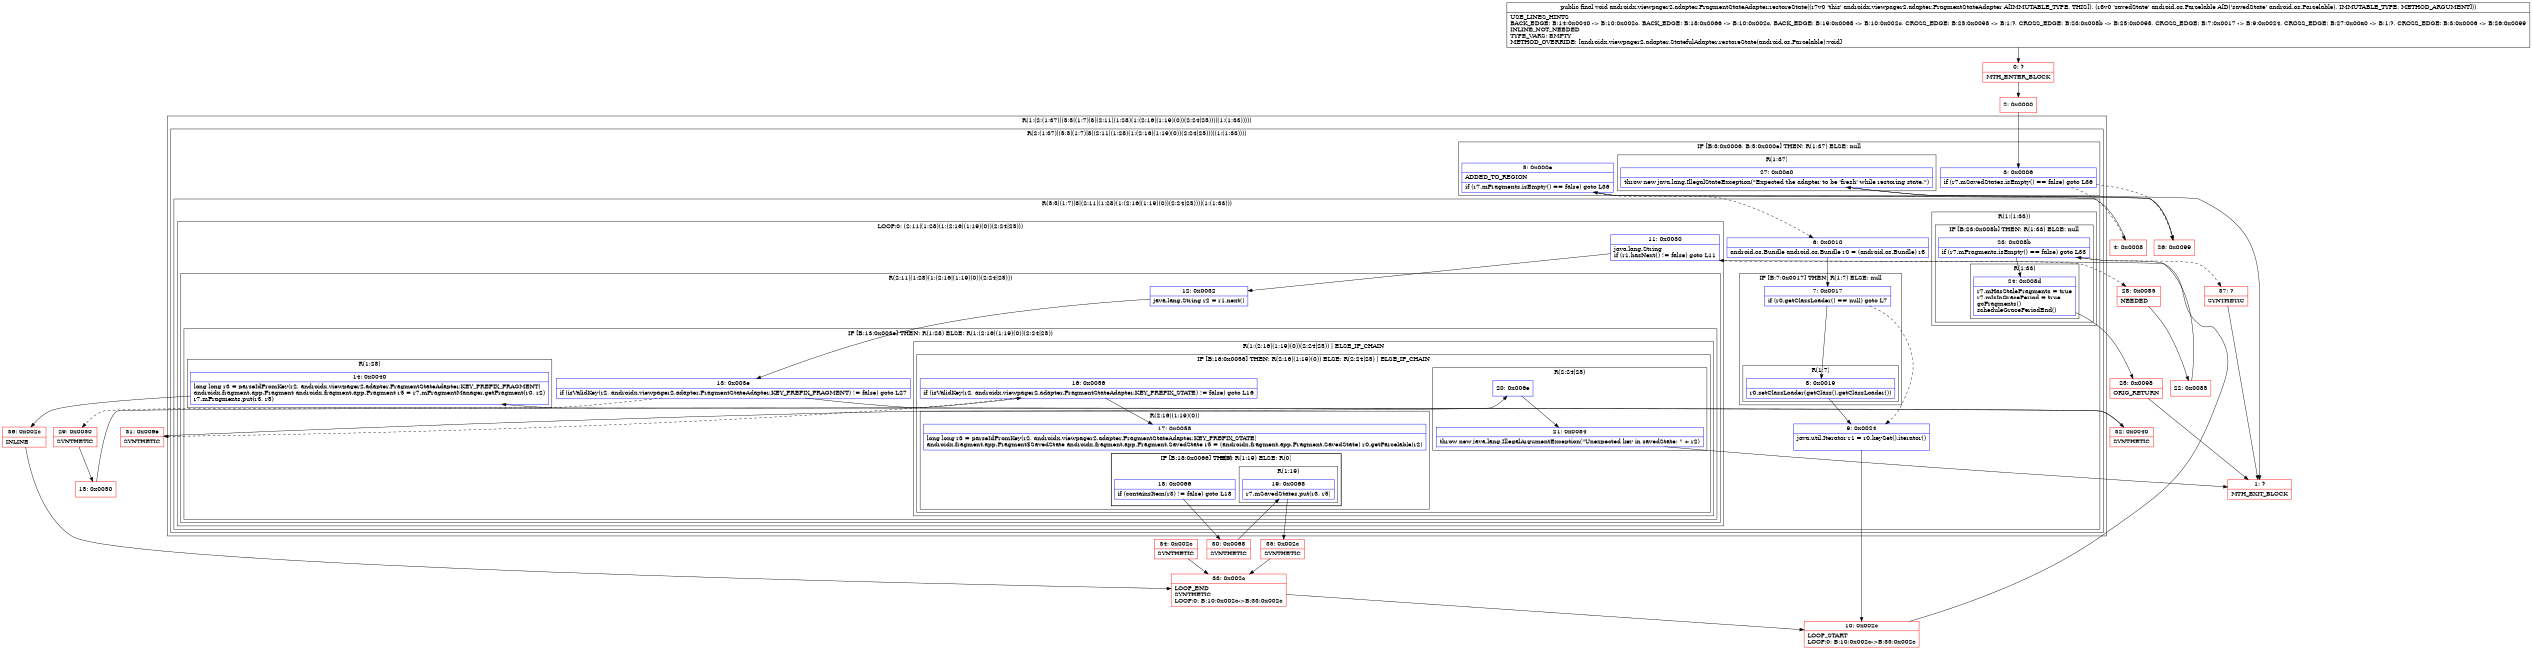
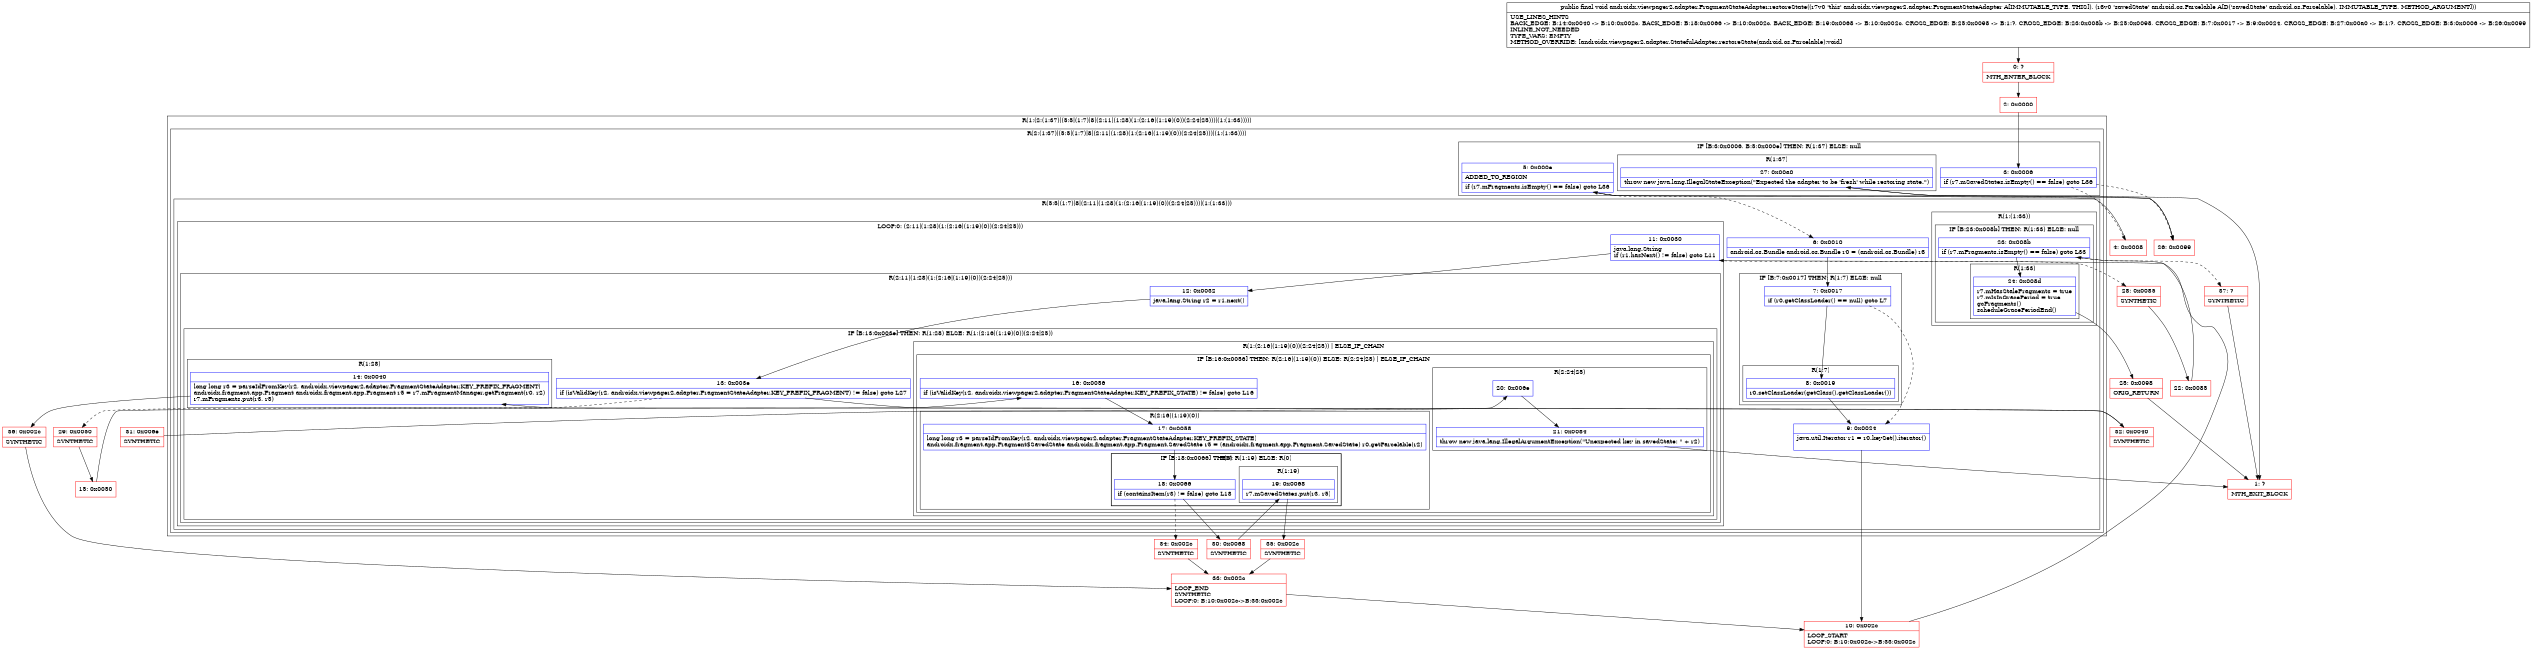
node "28: 0x0085": text "NEEDED" -> "SYNTHETIC"
edge "16: 0x0056" -> "31: 0x006e": removed
node "36: 0x002c": text "INLINE" -> "SYNTHETIC"
edge "17: 0x0058" -> "18: 0x0066": added
edge "18: 0x0066" -> "34: 0x002c": added
